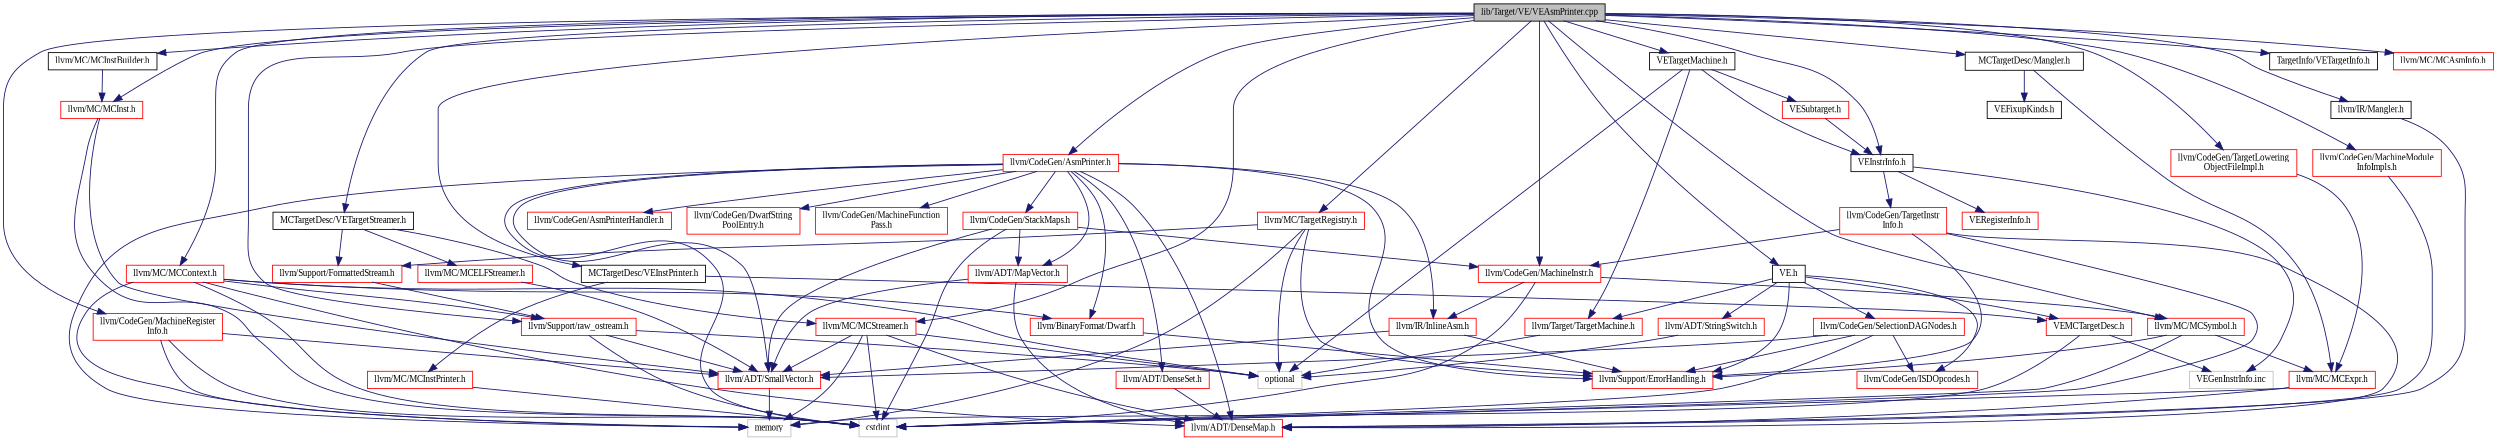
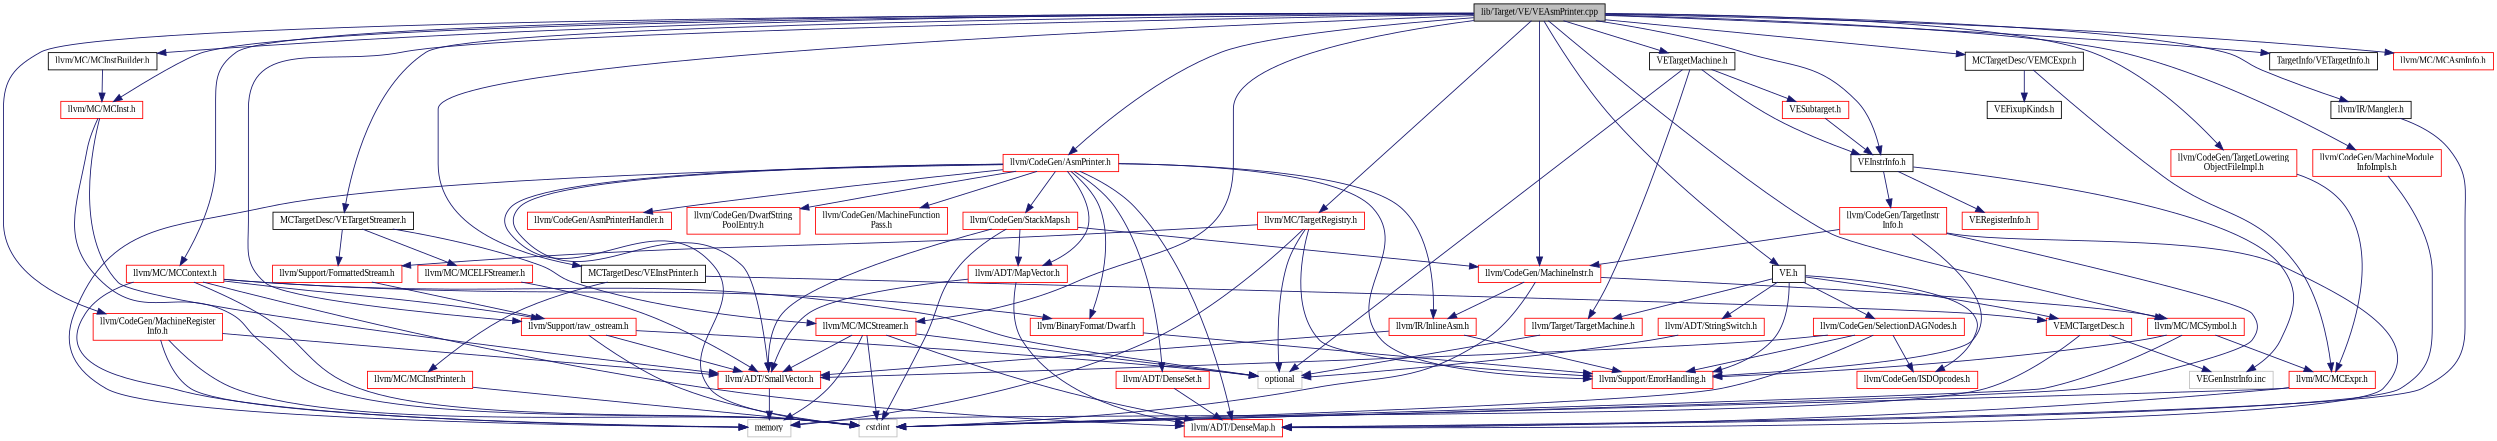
node "MCTargetDesc/Mangler.h": label "MCTargetDesc/Mangler.h" -> "MCTargetDesc/VEMCExpr.h"
